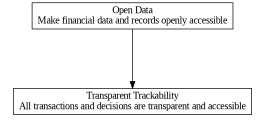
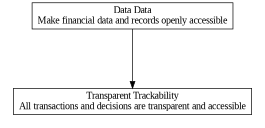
node "Open Data Make financial data and records openly accessible": label "Open Data Make financial data and records openly accessible" -> "Data Data Make financial data and records openly accessible"
